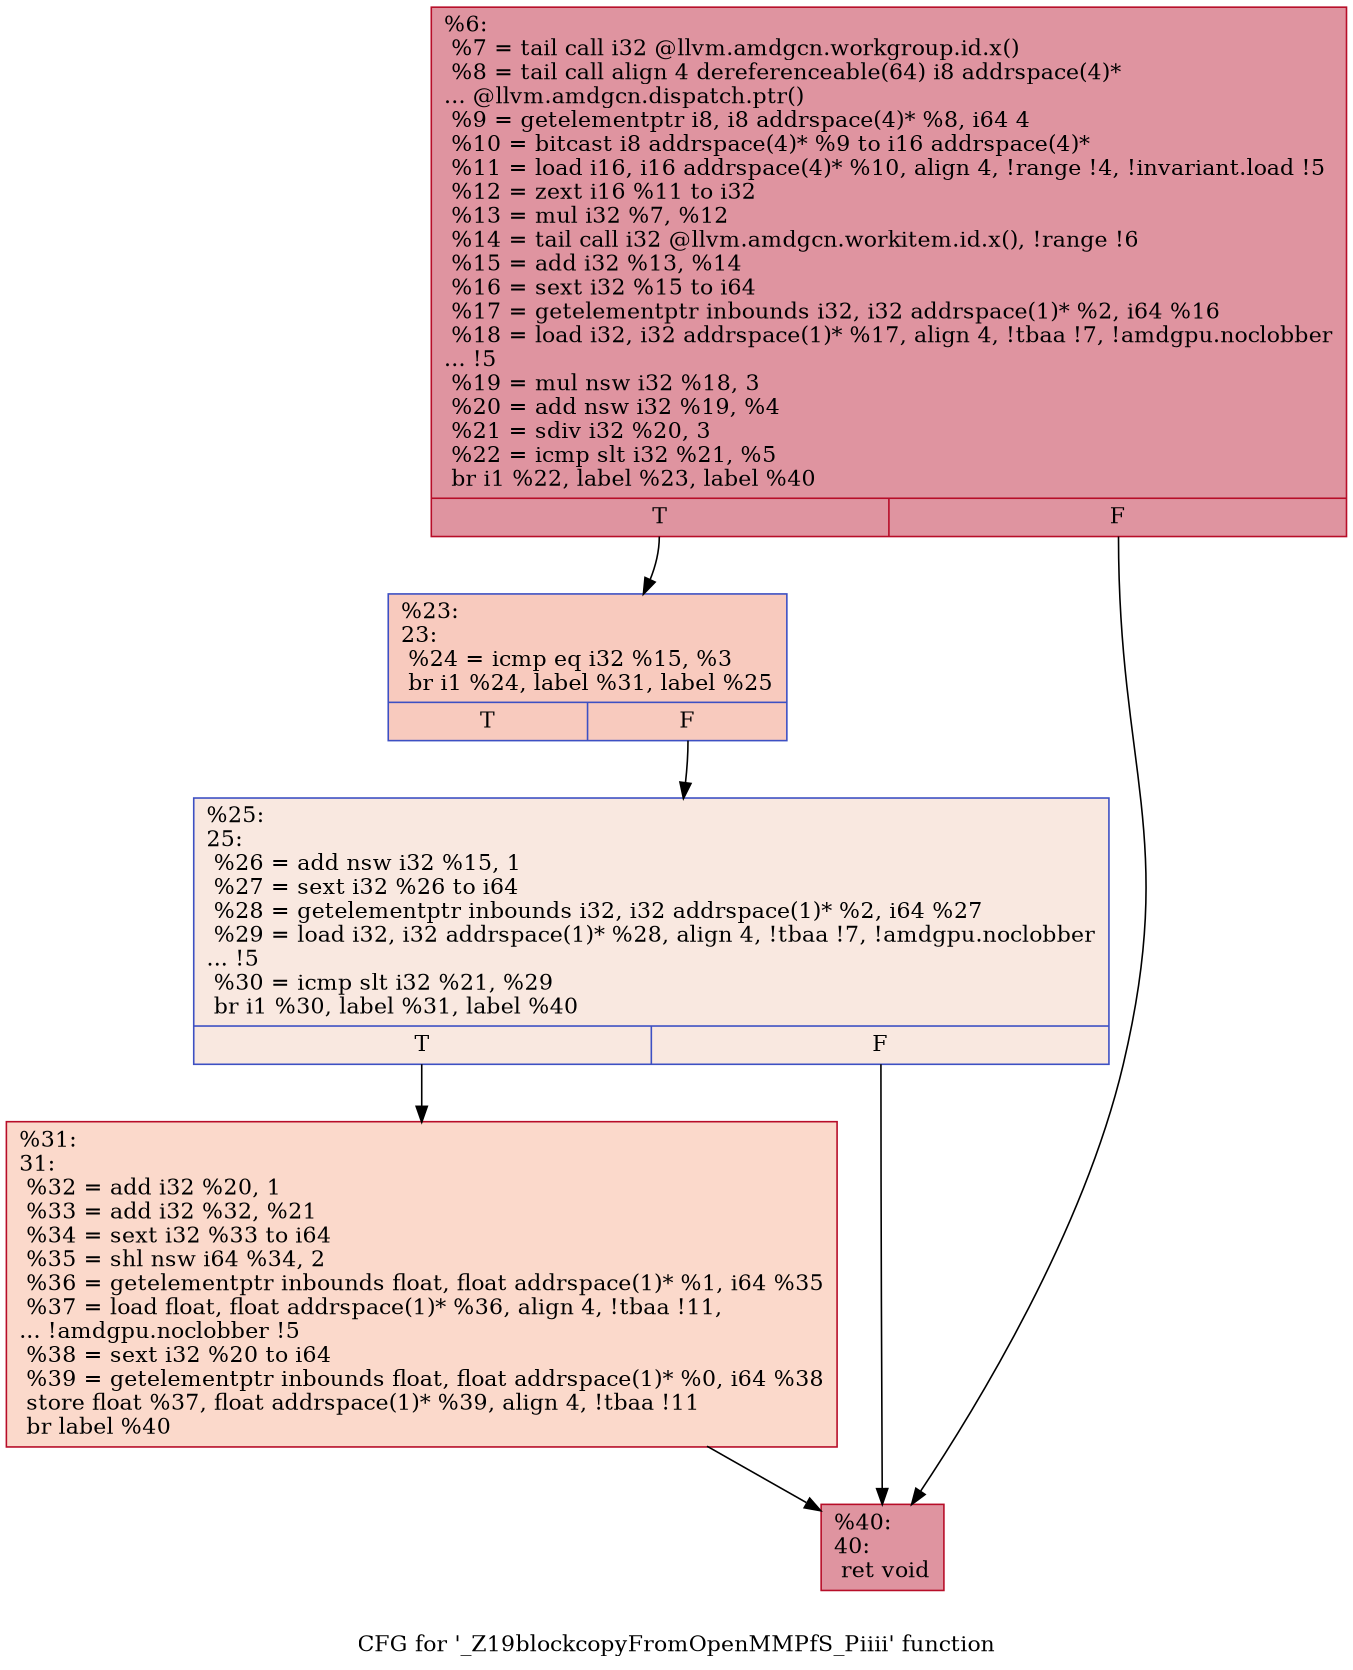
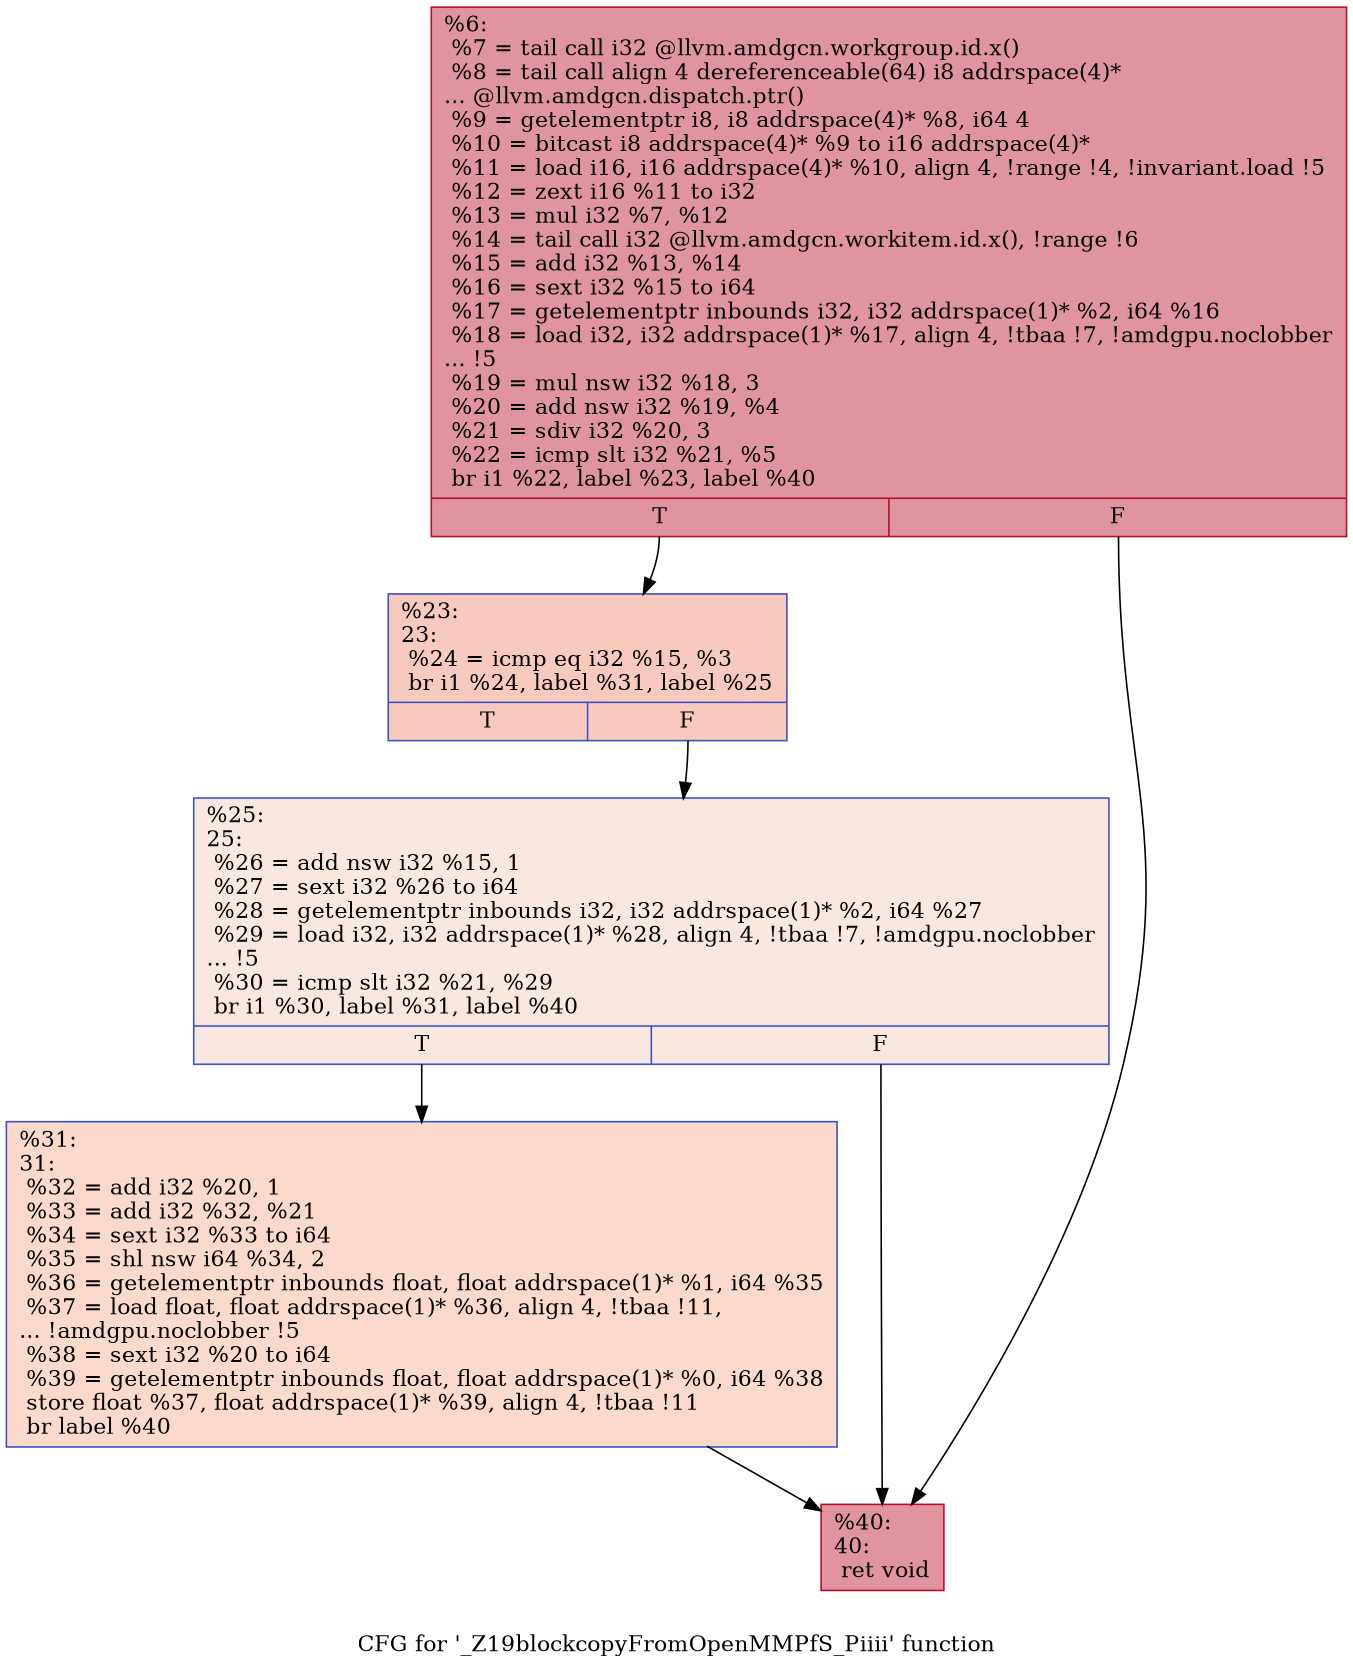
node "%31:": color #b70d28ff -> #3d50c3ff
